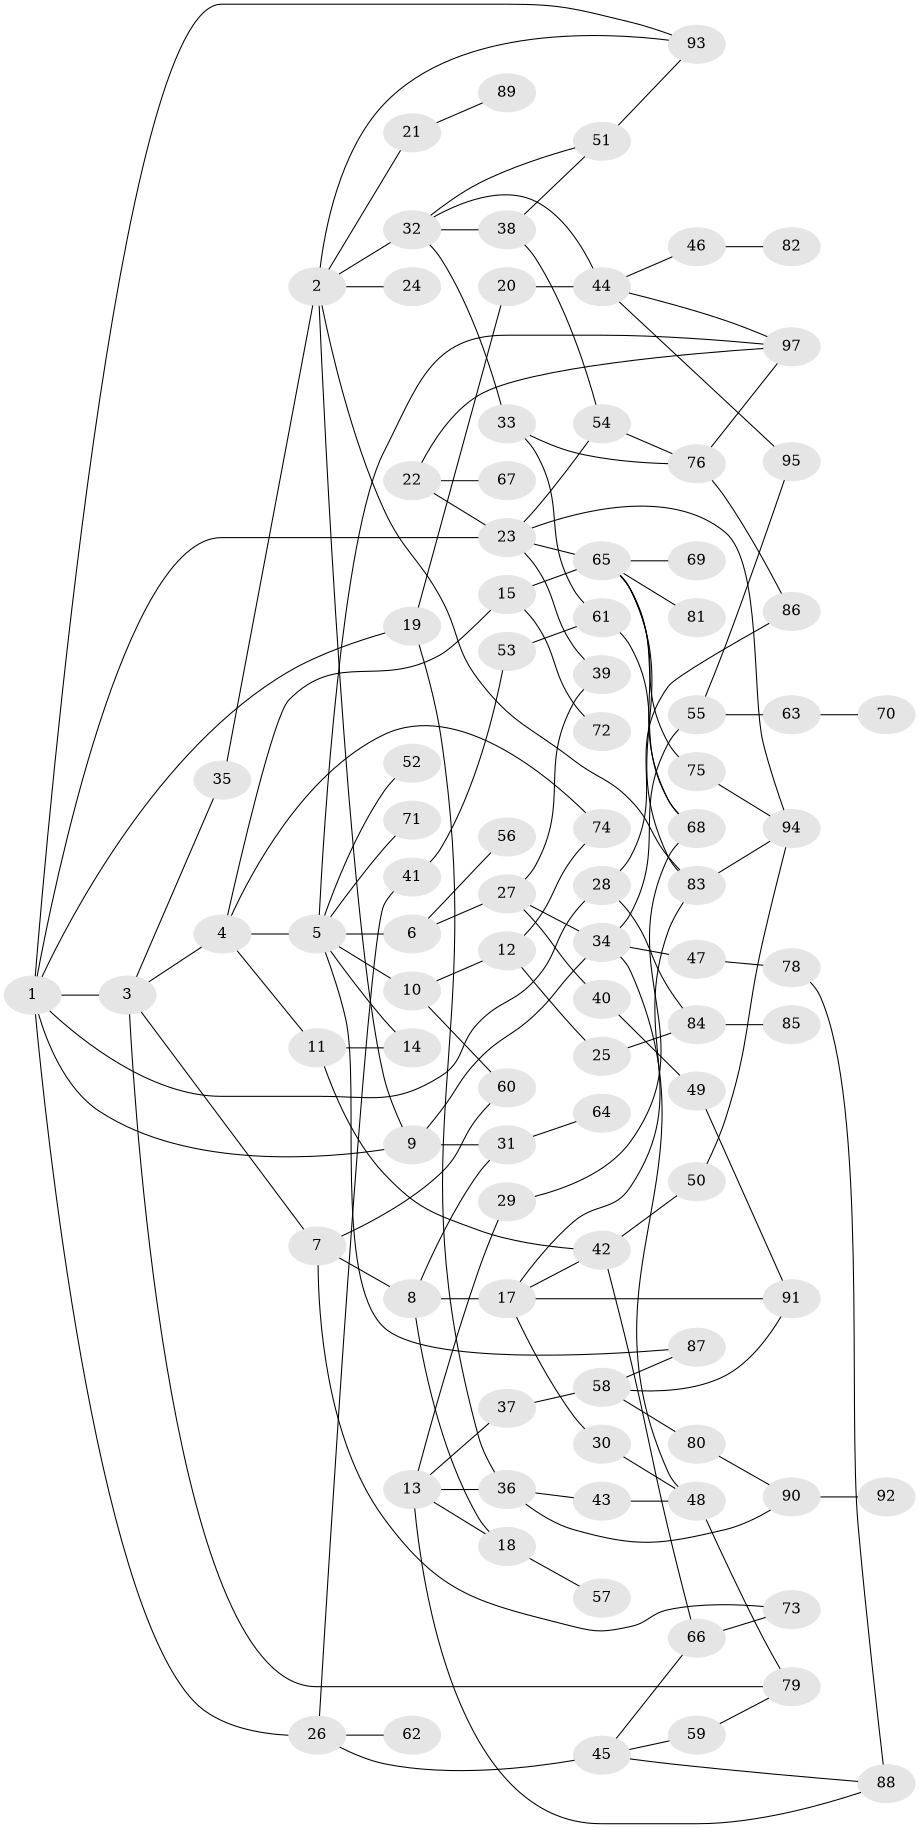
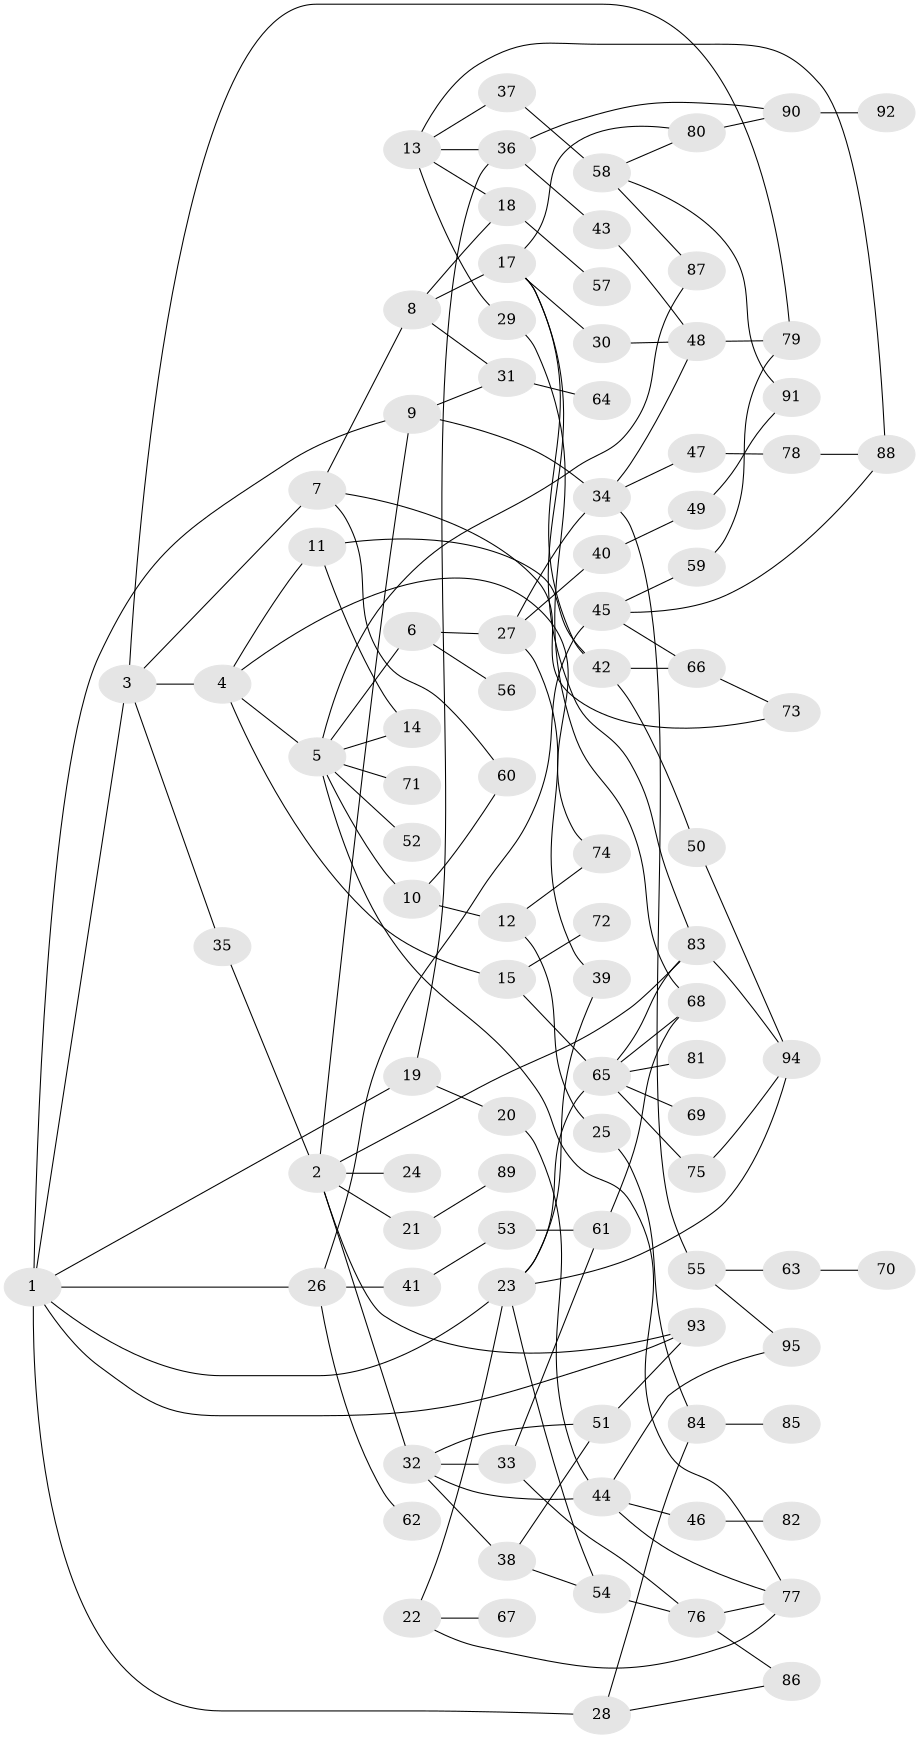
node "97": label "97" -> "77"
edge "17" -- "91": now "17" -- "80"
